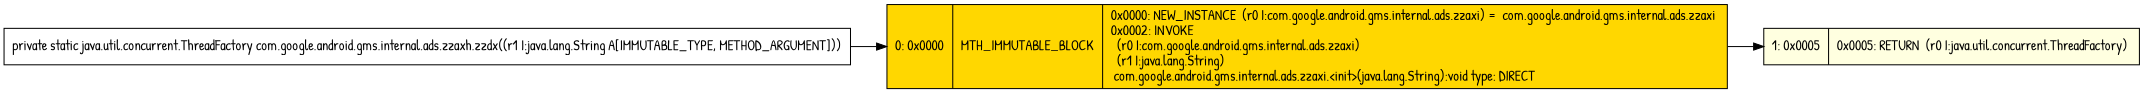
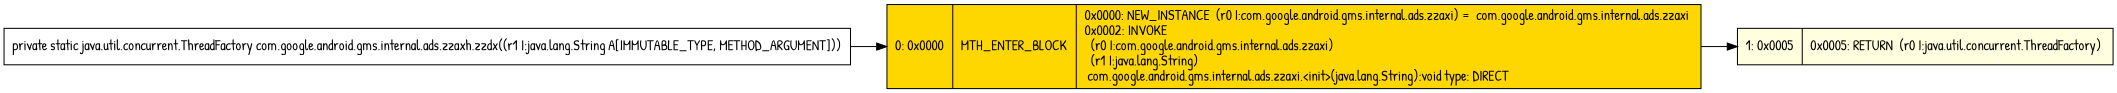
node "0: 0x0000": text "MTH_IMMUTABLE_BLOCK" -> "MTH_ENTER_BLOCK"
